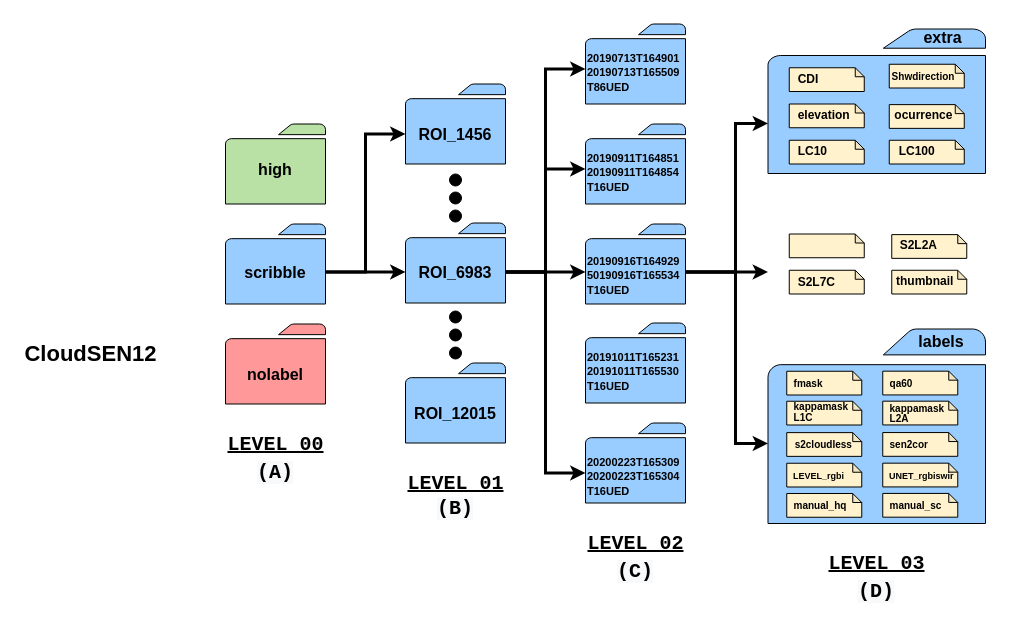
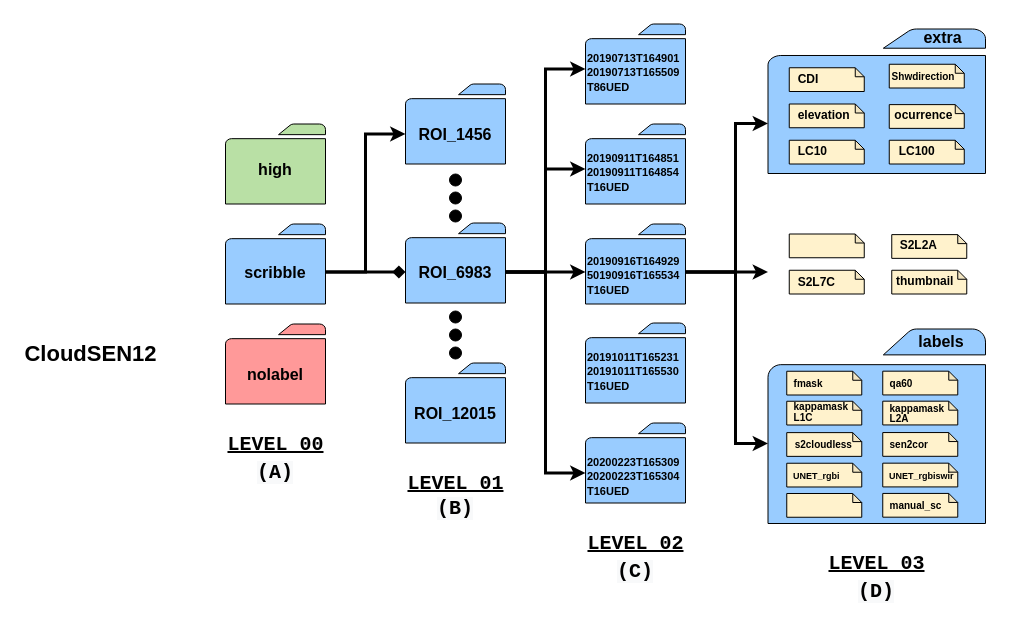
edge "scribble" -> "ROI_6983": arrowhead classic -> diamond
node "LEVEL_rgbi": label "LEVEL_rgbi" -> "UNET_rgbi"
node "manual_hq": removed
